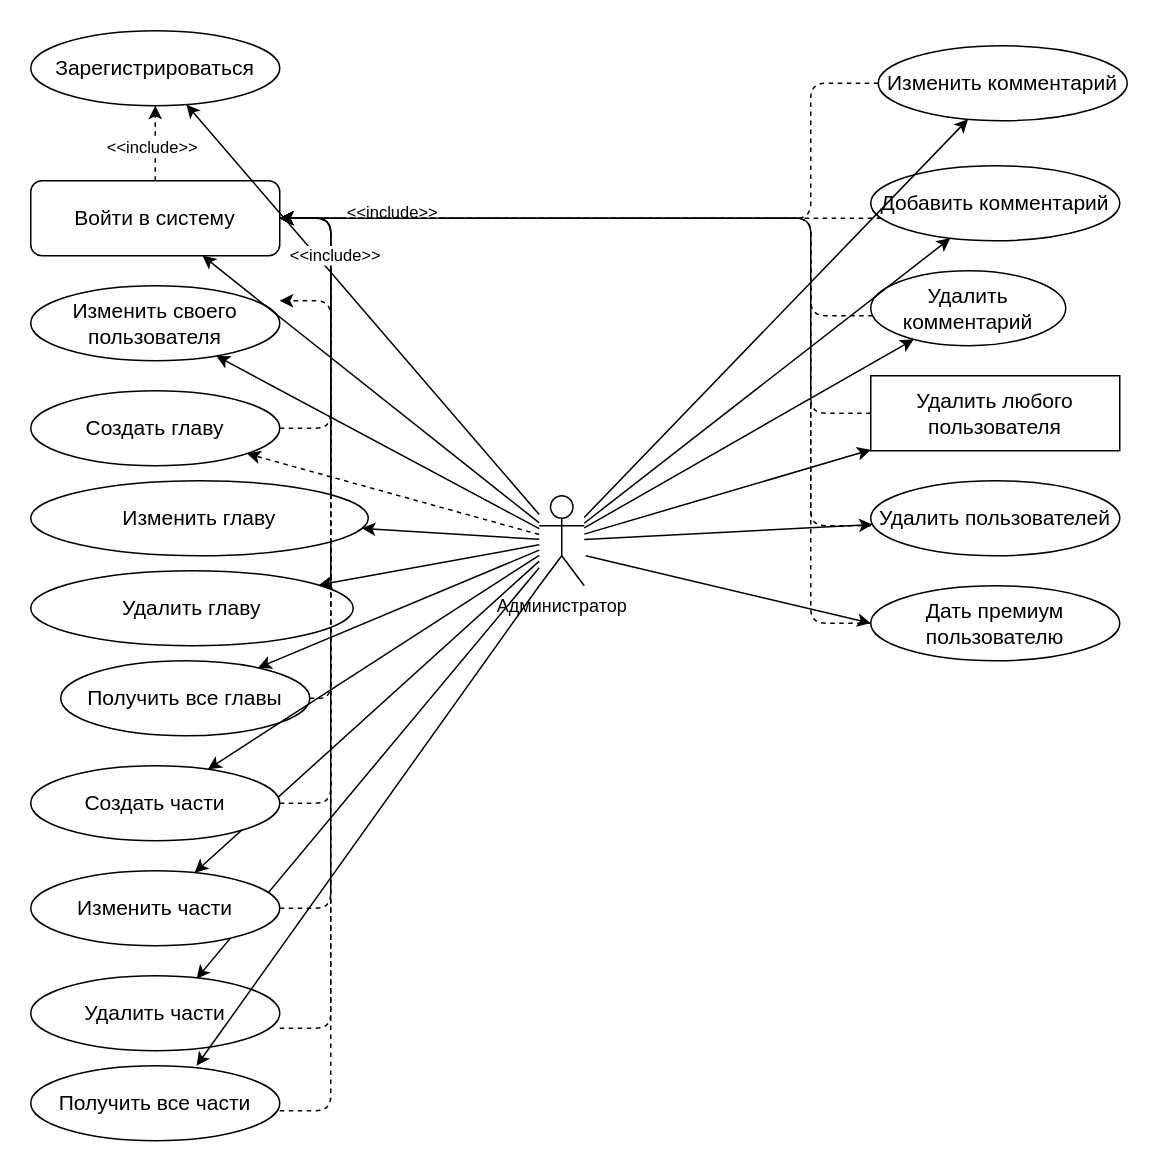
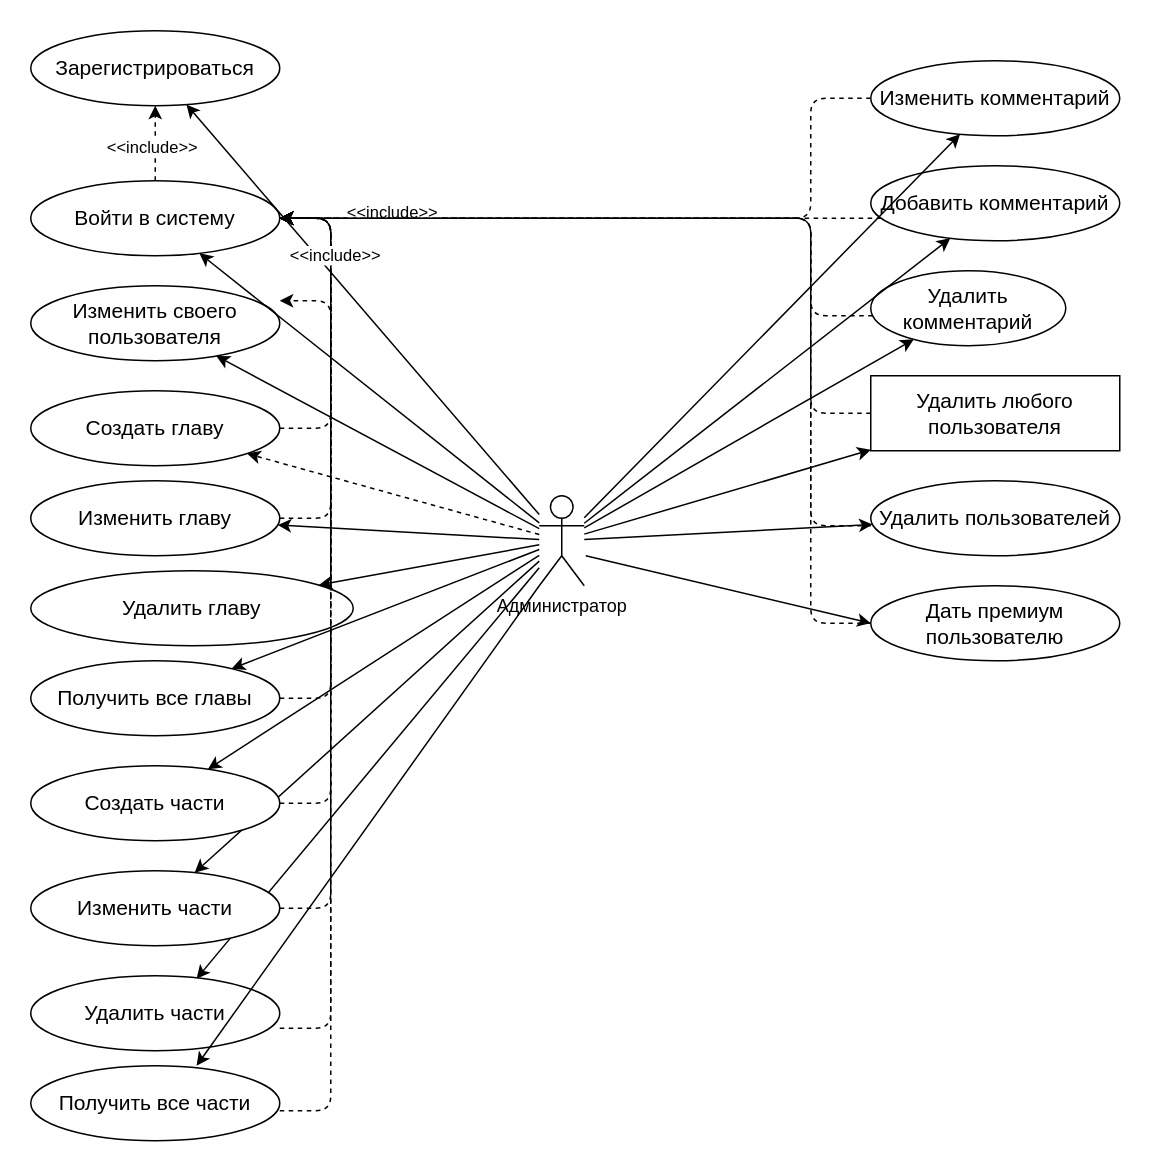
node "Изменить комментарий": moved (1003, 83) -> (995, 98)
node "Войти в систему": shape rounded rectangle -> ellipse
node "Изменить главу": size 338x75 -> 249x75
node "Получить все главы": moved (185, 698) -> (155, 698)
